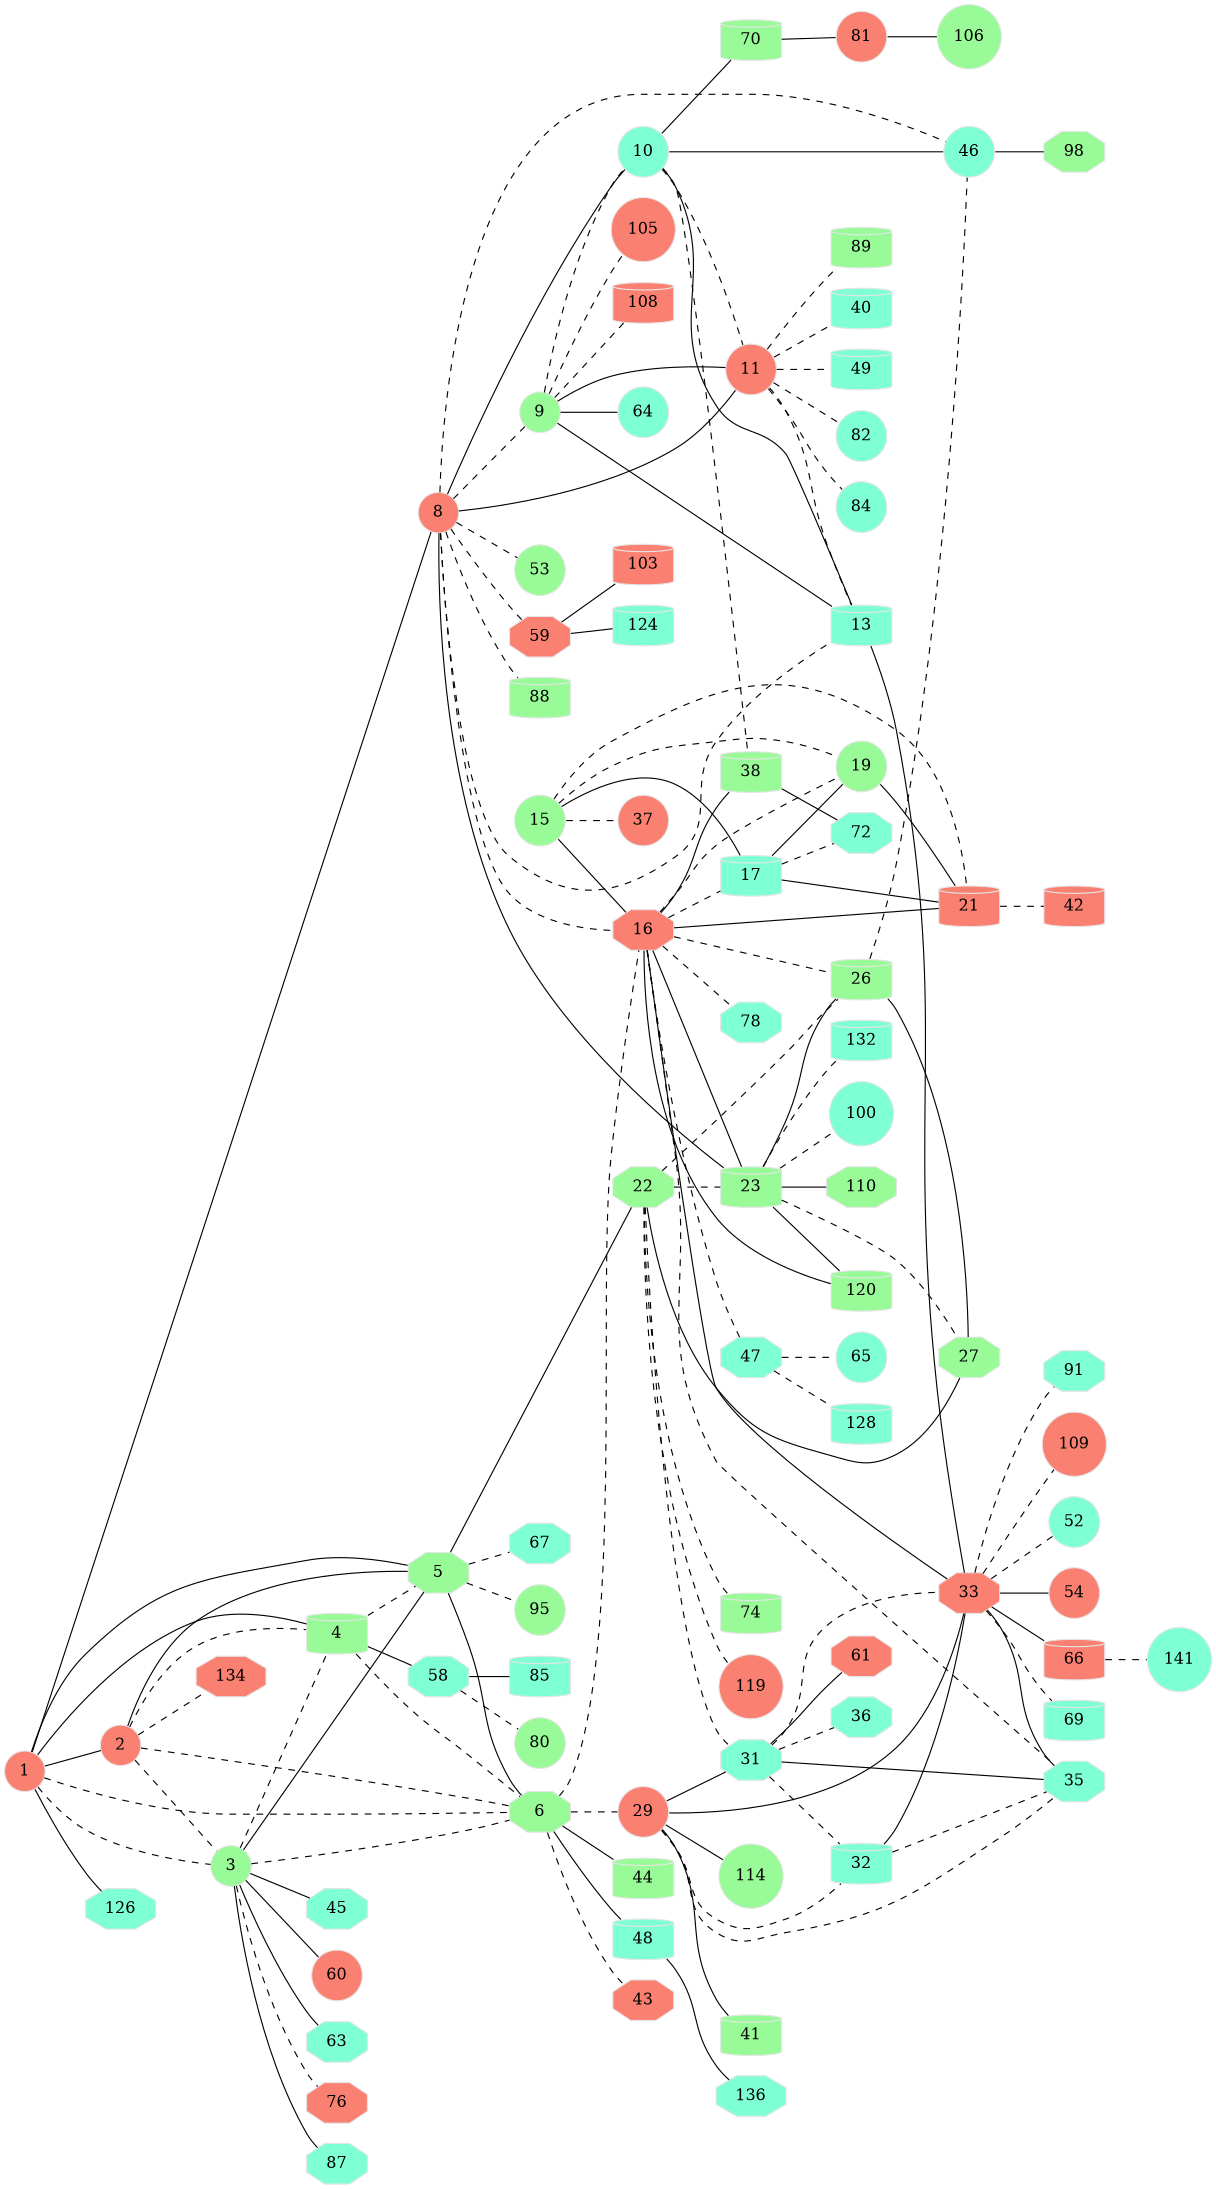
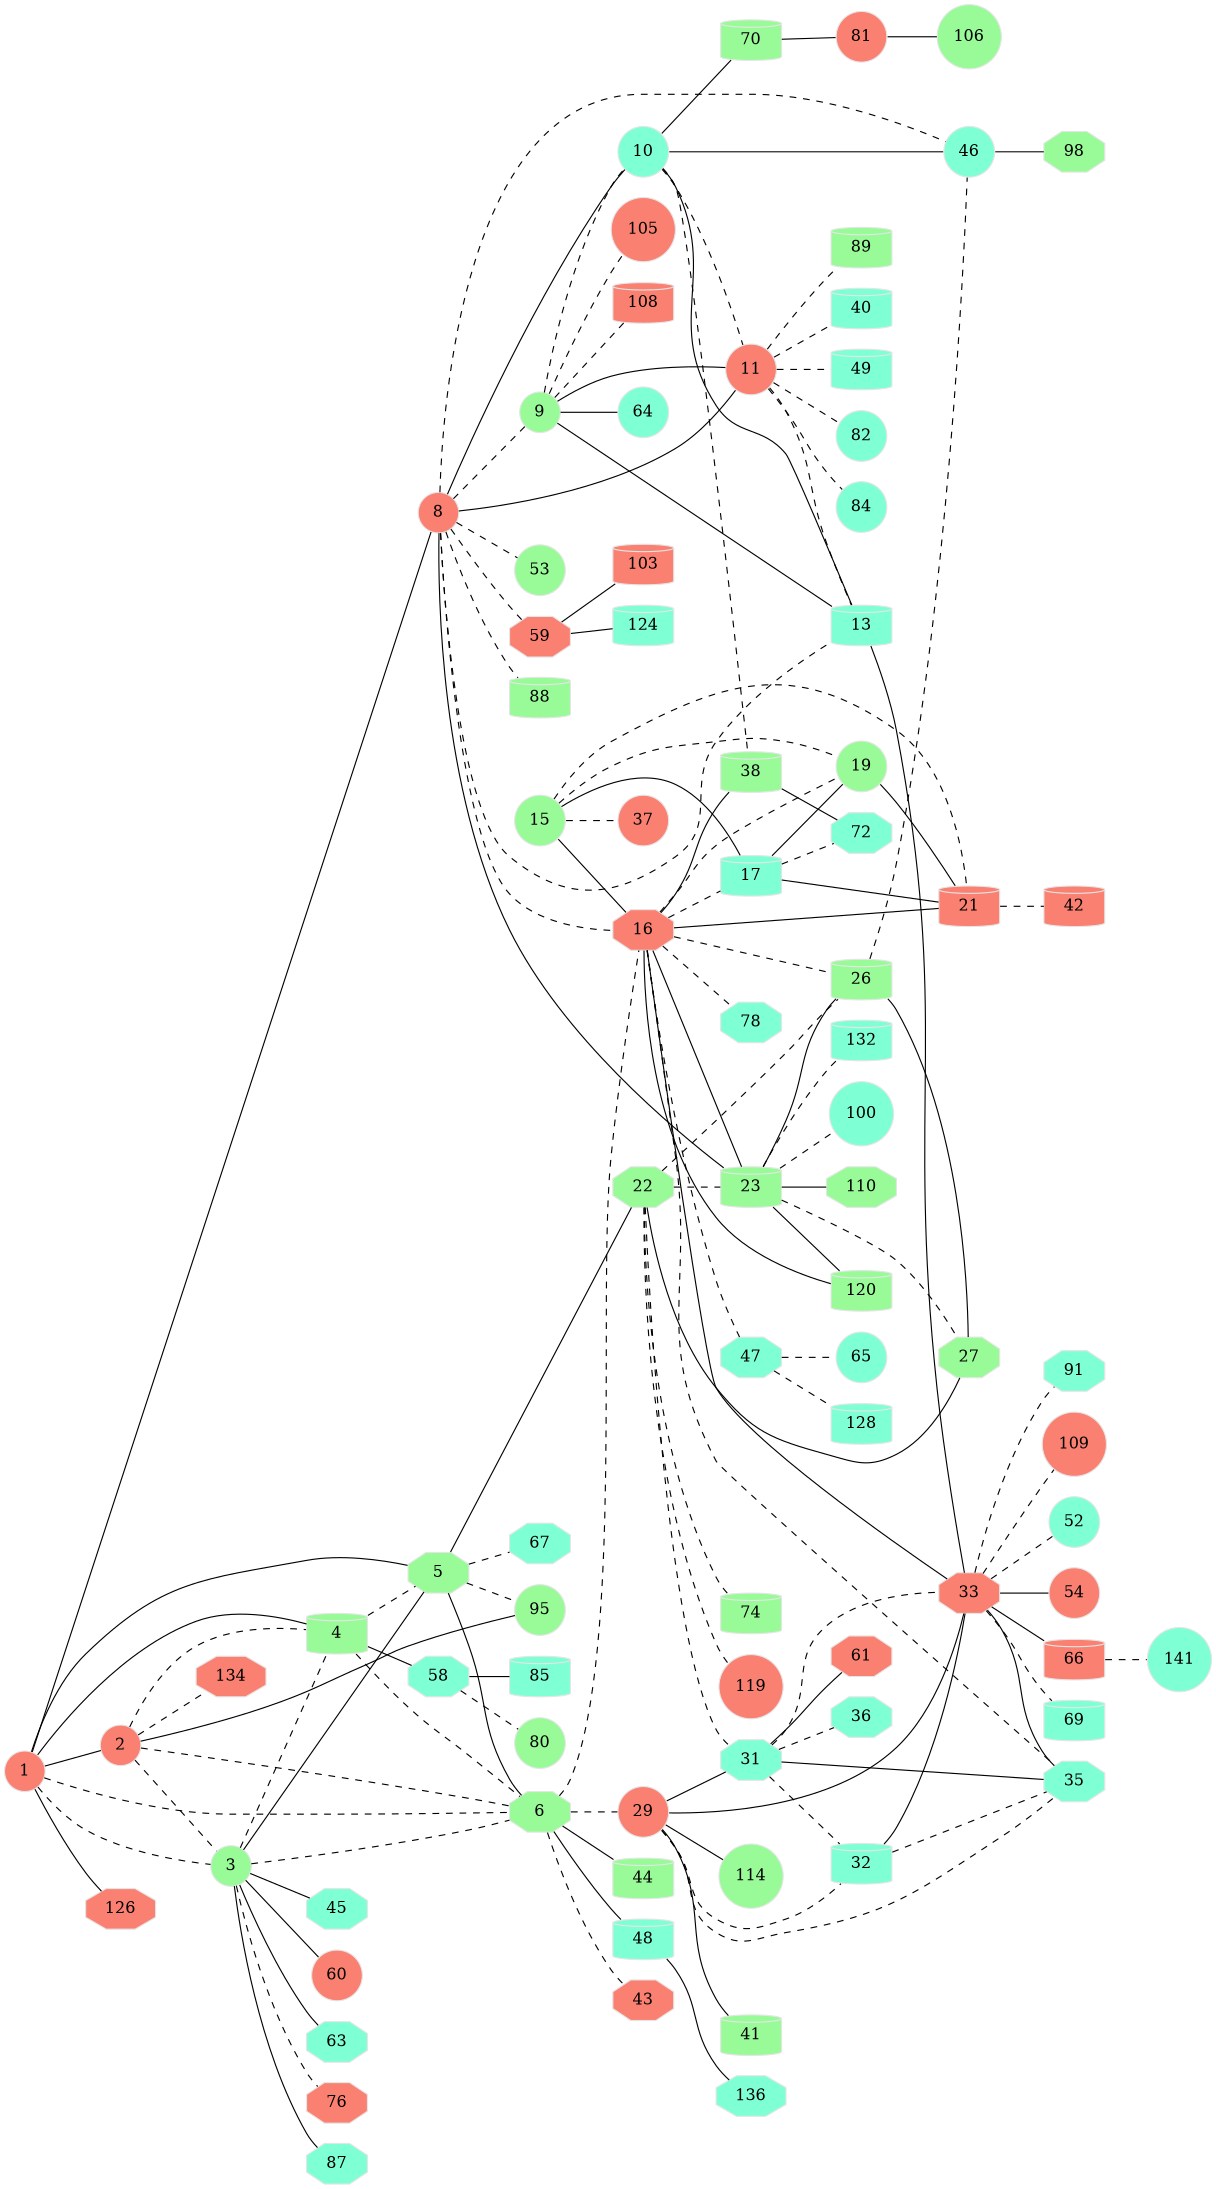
edge "5" -- "2": now "95" -- "2"
node "126": fillcolor aquamarine -> salmon
